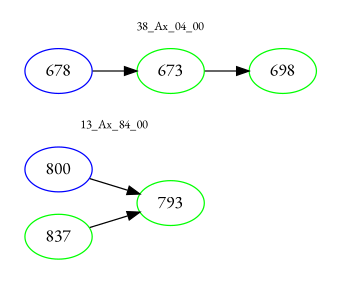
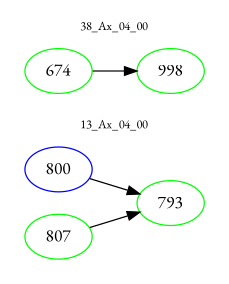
node "678": removed
node "673": label "673" -> "674"
node "698": label "698" -> "998"
cluster "13_Ax_84_00": label "13_Ax_84_00" -> "13_Ax_04_00"
node "837": label "837" -> "807"
